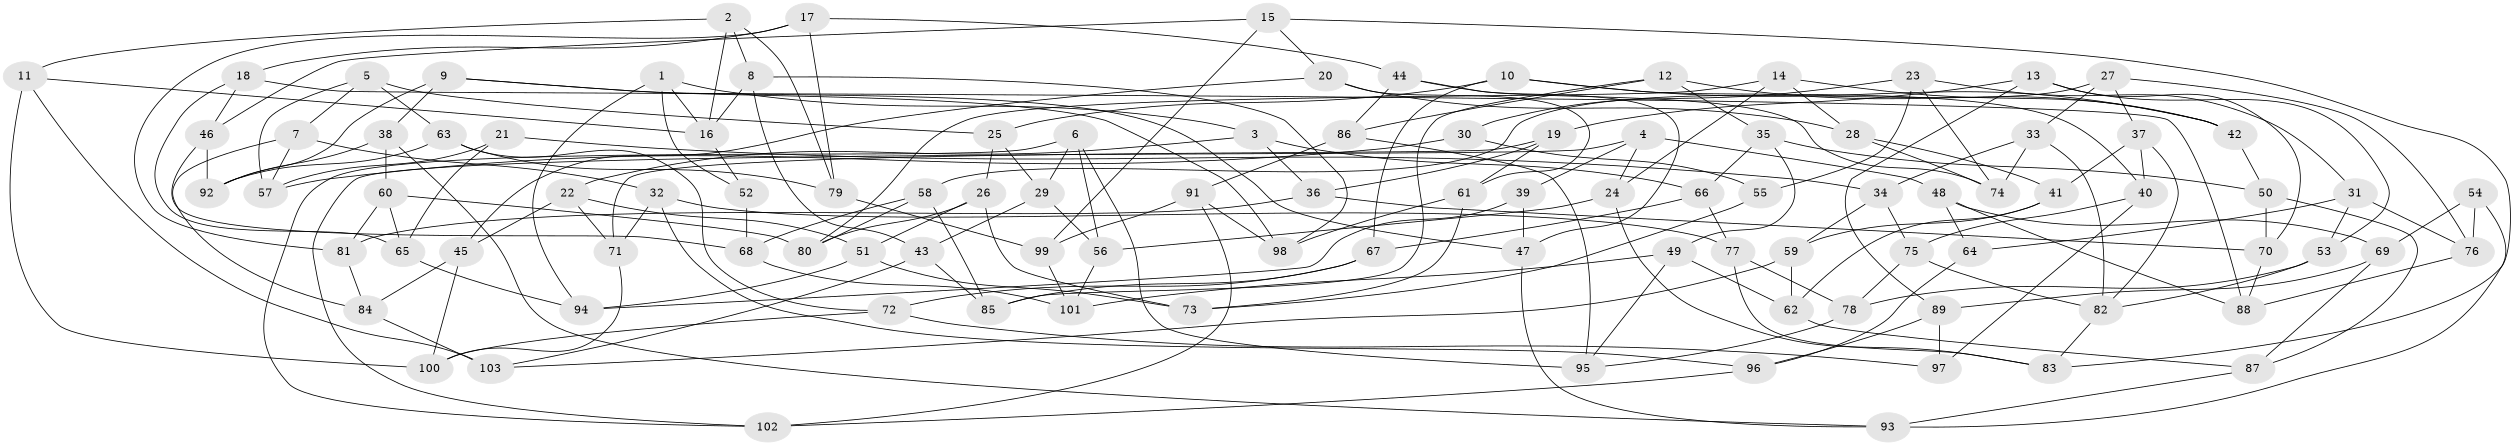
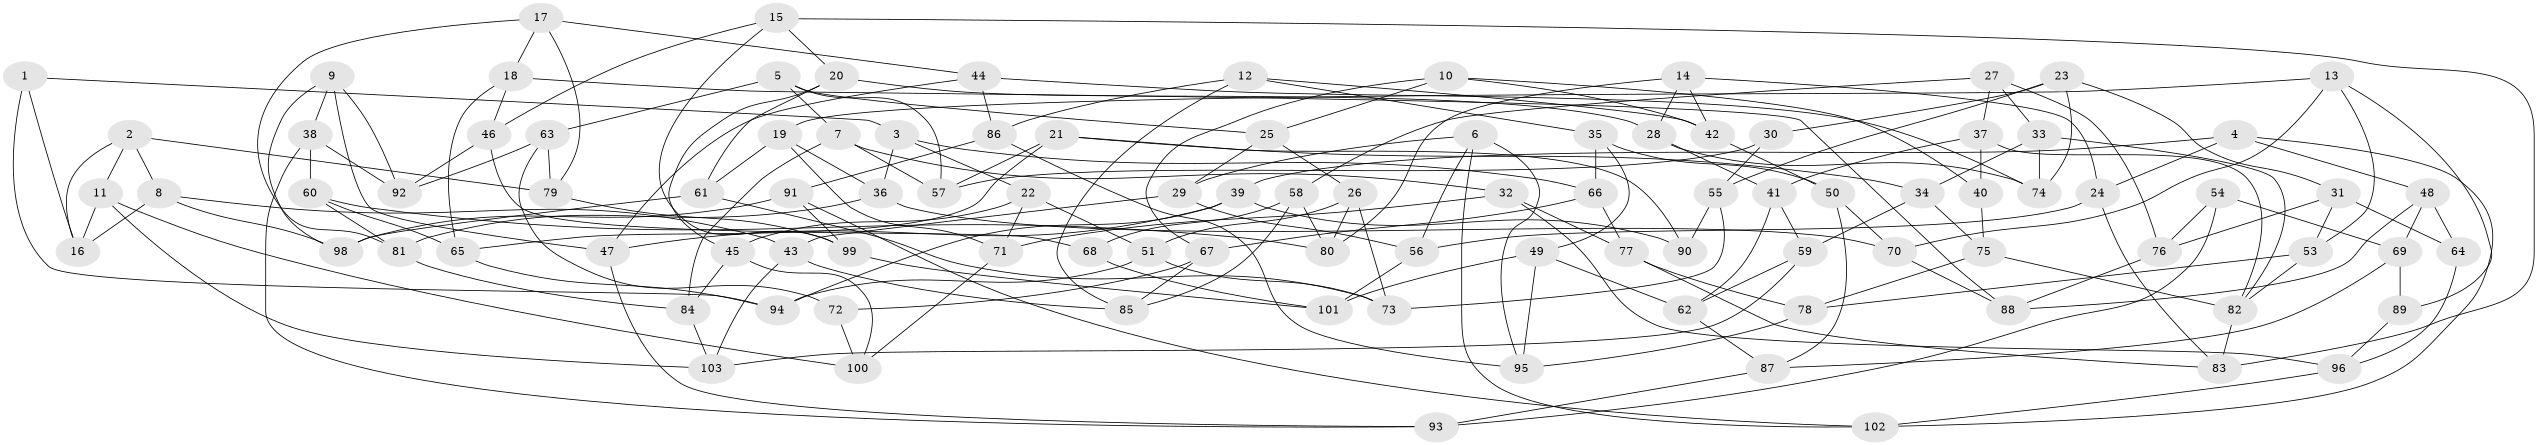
node "52": removed
node "90": added
node "97": removed
